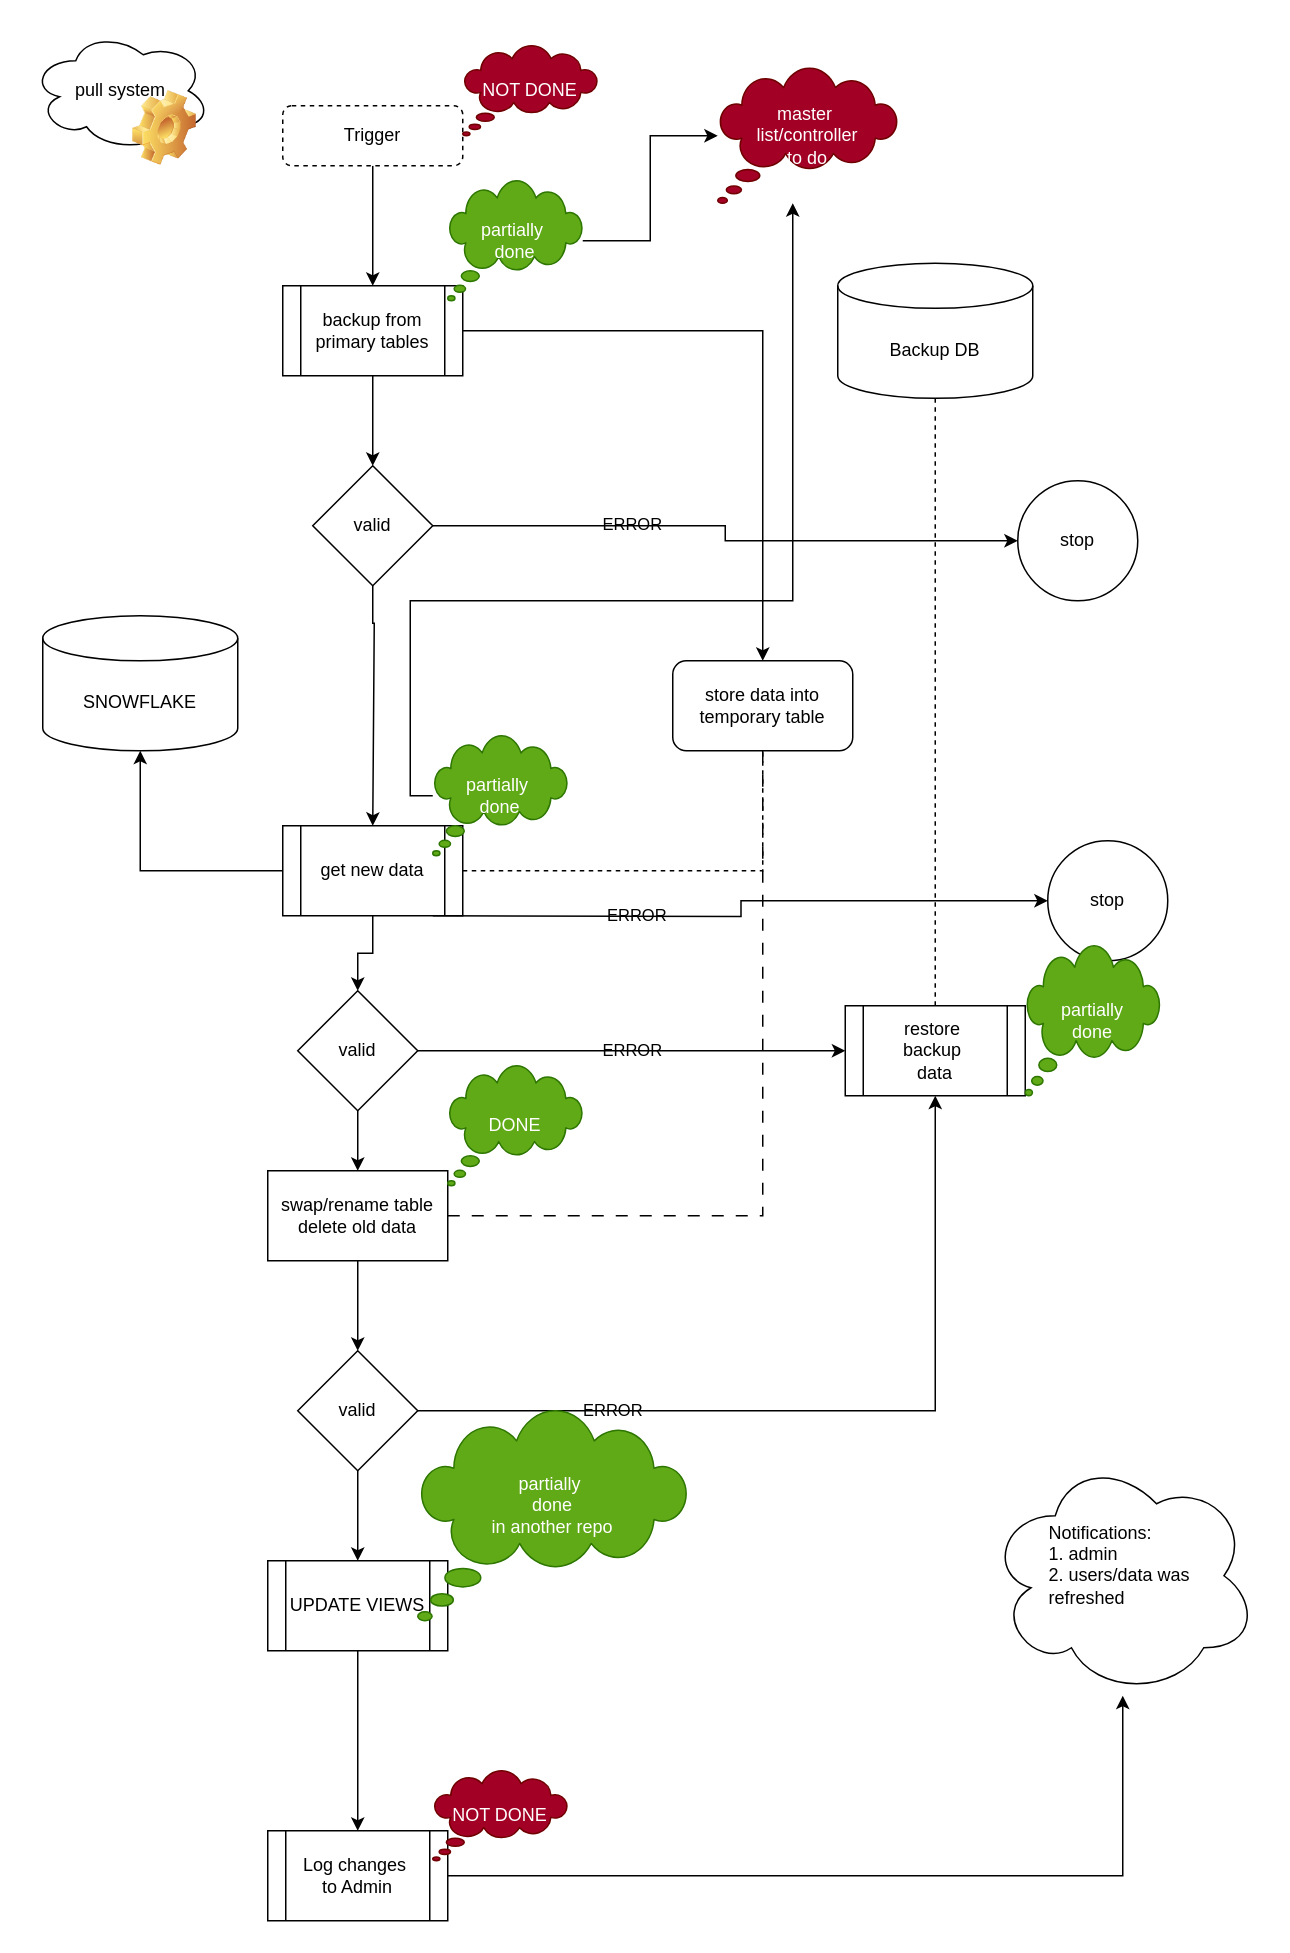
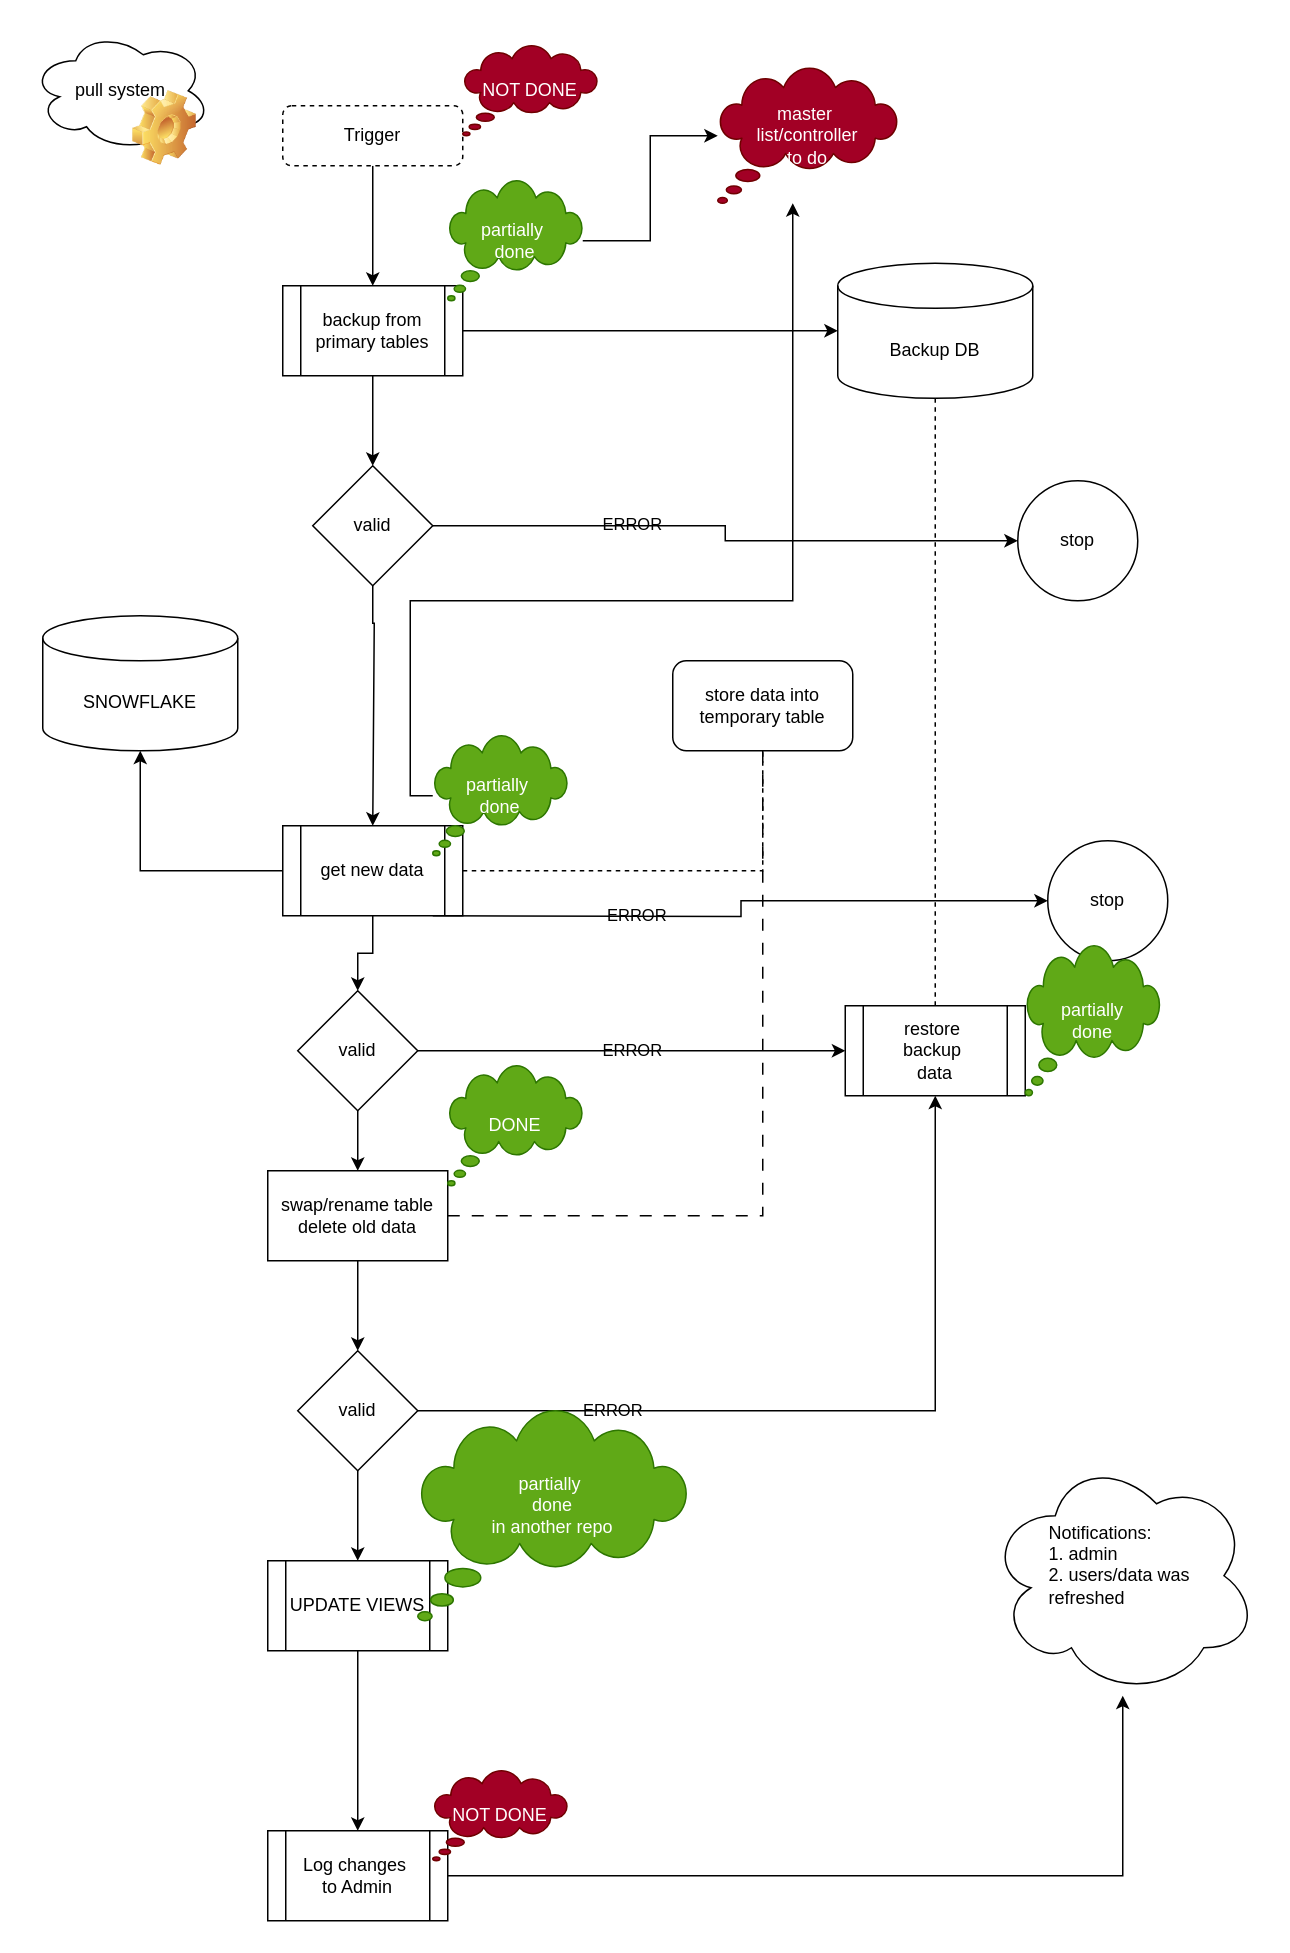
edge "backup from primary tables" -> "store data into temporary table": now "backup from primary tables" -> "Backup DB"
